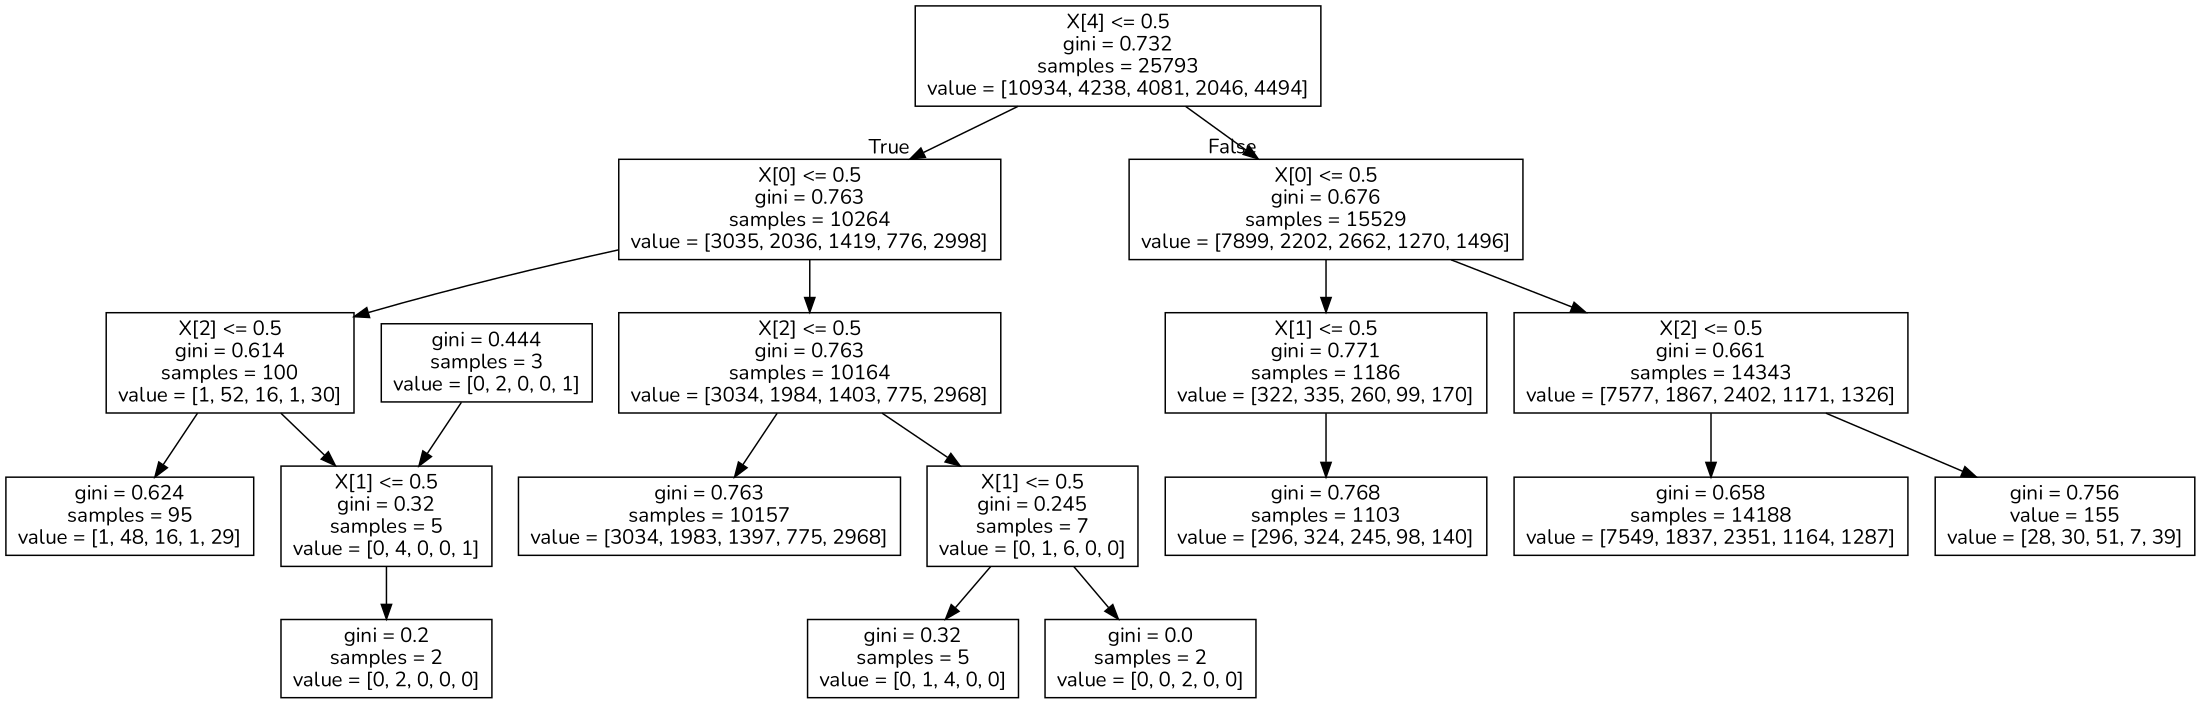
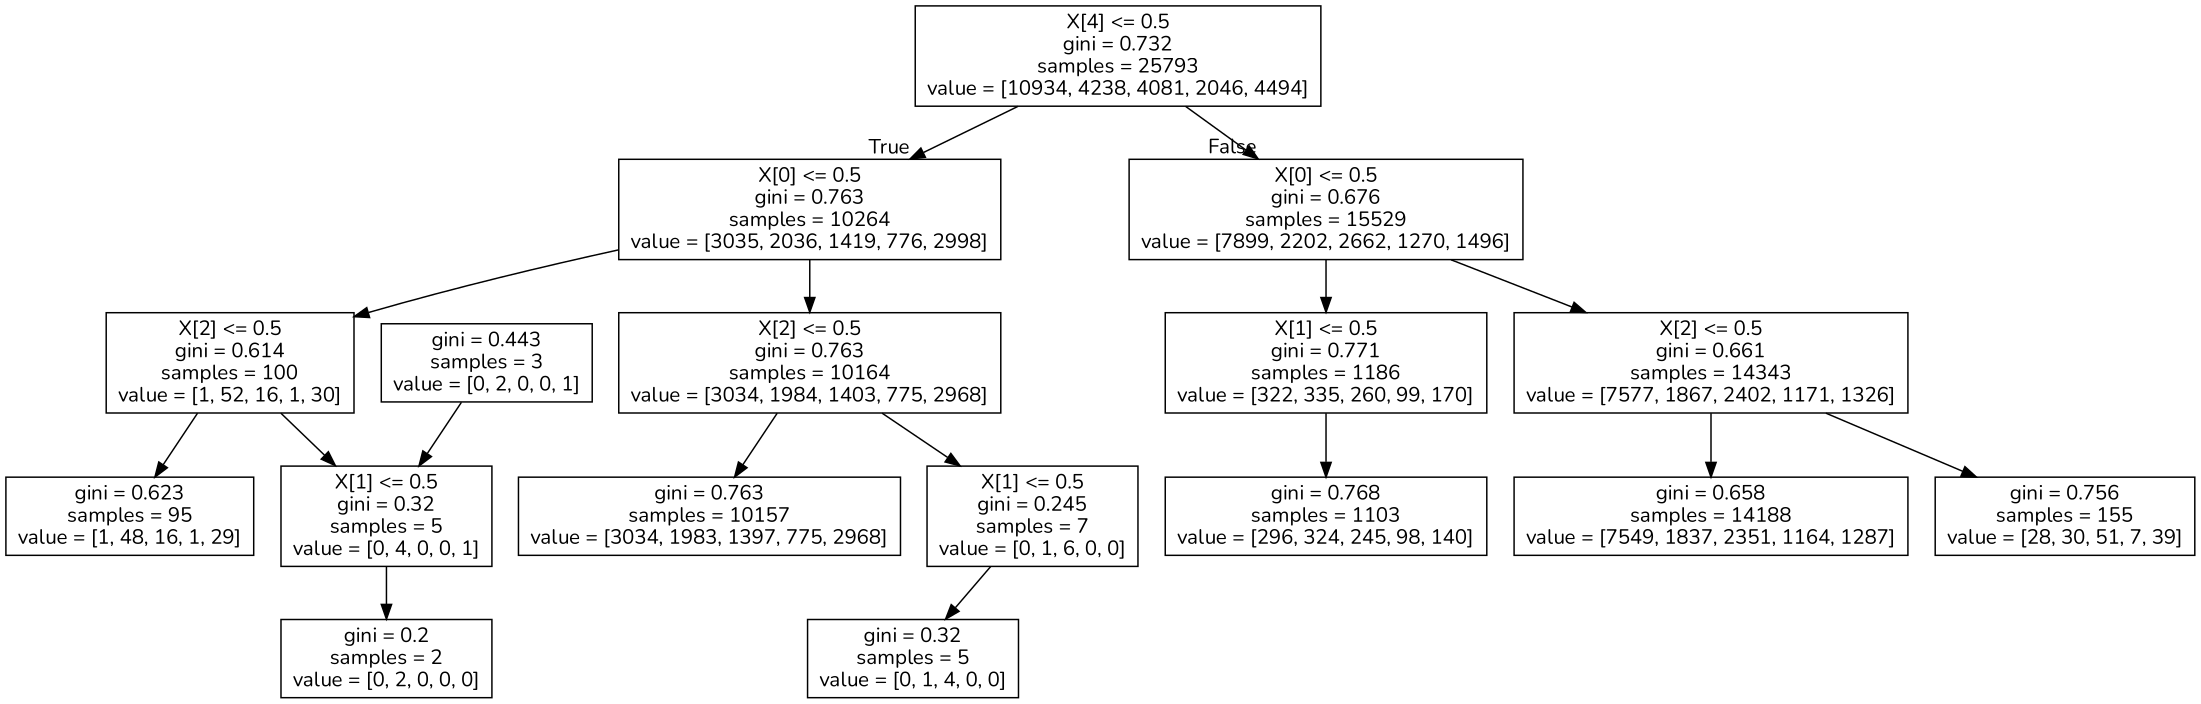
node "gini = 0.444 samples = 3 value = [0, 2, 0, 0, 1]": label "gini = 0.444 samples = 3 value = [0, 2, 0, 0, 1]" -> "gini = 0.443 samples = 3 value = [0, 2, 0, 0, 1]"
node "gini = 0.624 samples = 95 value = [1, 48, 16, 1, 29]": label "gini = 0.624 samples = 95 value = [1, 48, 16, 1, 29]" -> "gini = 0.623 samples = 95 value = [1, 48, 16, 1, 29]"
node "gini = 0.756 value = 155 value = [28, 30, 51, 7, 39]": label "gini = 0.756 value = 155 value = [28, 30, 51, 7, 39]" -> "gini = 0.756 samples = 155 value = [28, 30, 51, 7, 39]"
node "gini = 0.0 samples = 2 value = [0, 0, 2, 0, 0]": removed
